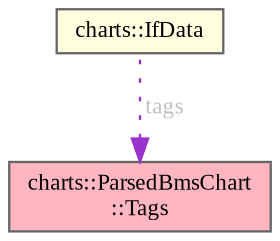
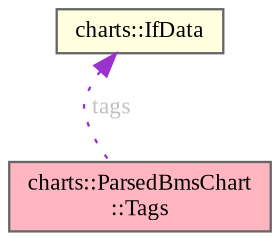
edge "charts::IfData" -> "charts::ParsedBmsChart ::Tags": reversed
